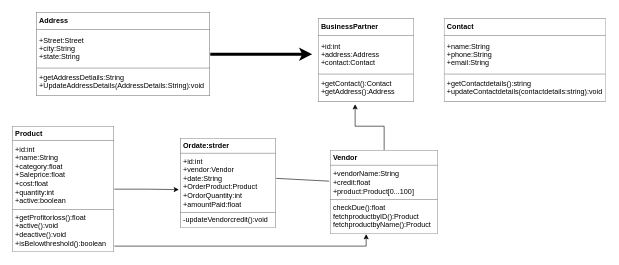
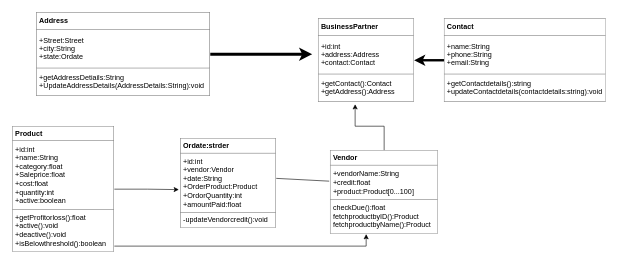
node "Address +Street:Street +city:String +state:String +getAddressDetiails:String +UpdateAddressDetails(AddressDetails:String):void": label "Address +Street:Street +city:String +state:String +getAddressDetiails:String +UpdateAddressDetails(AddressDetails:String):void" -> "Address +Street:Street +city:String +state:Ordate +getAddressDetiails:String +UpdateAddressDetails(AddressDetails:String):void"
edge "Contact +name:String +phone:String +email:String +getContactdetails():string +updateContactdetails(contactdetails:string):void" -> "BusinessPartner +id:int +address:Address +contact:Contact +getContact():Contact +getAddress():Address": added
